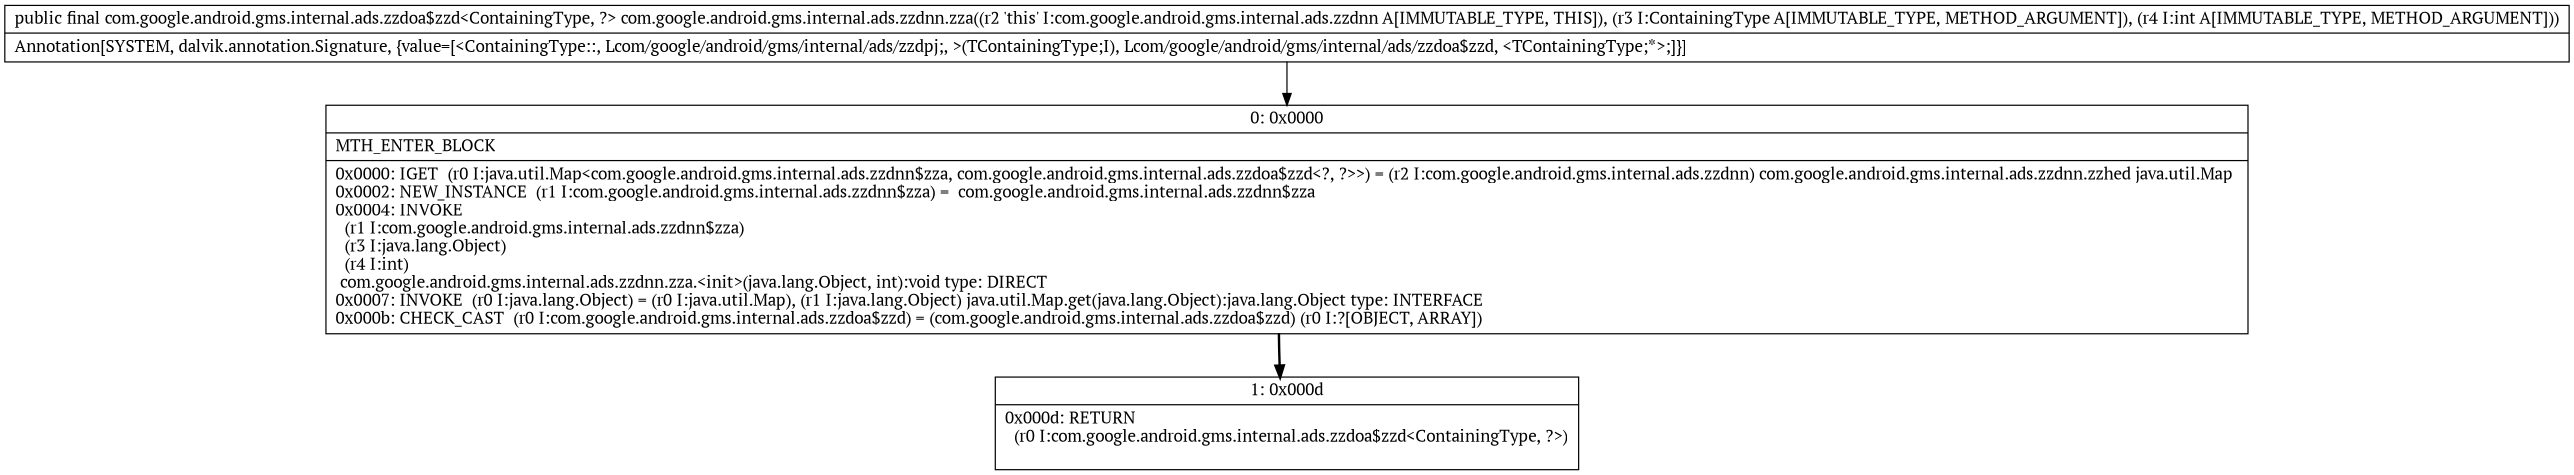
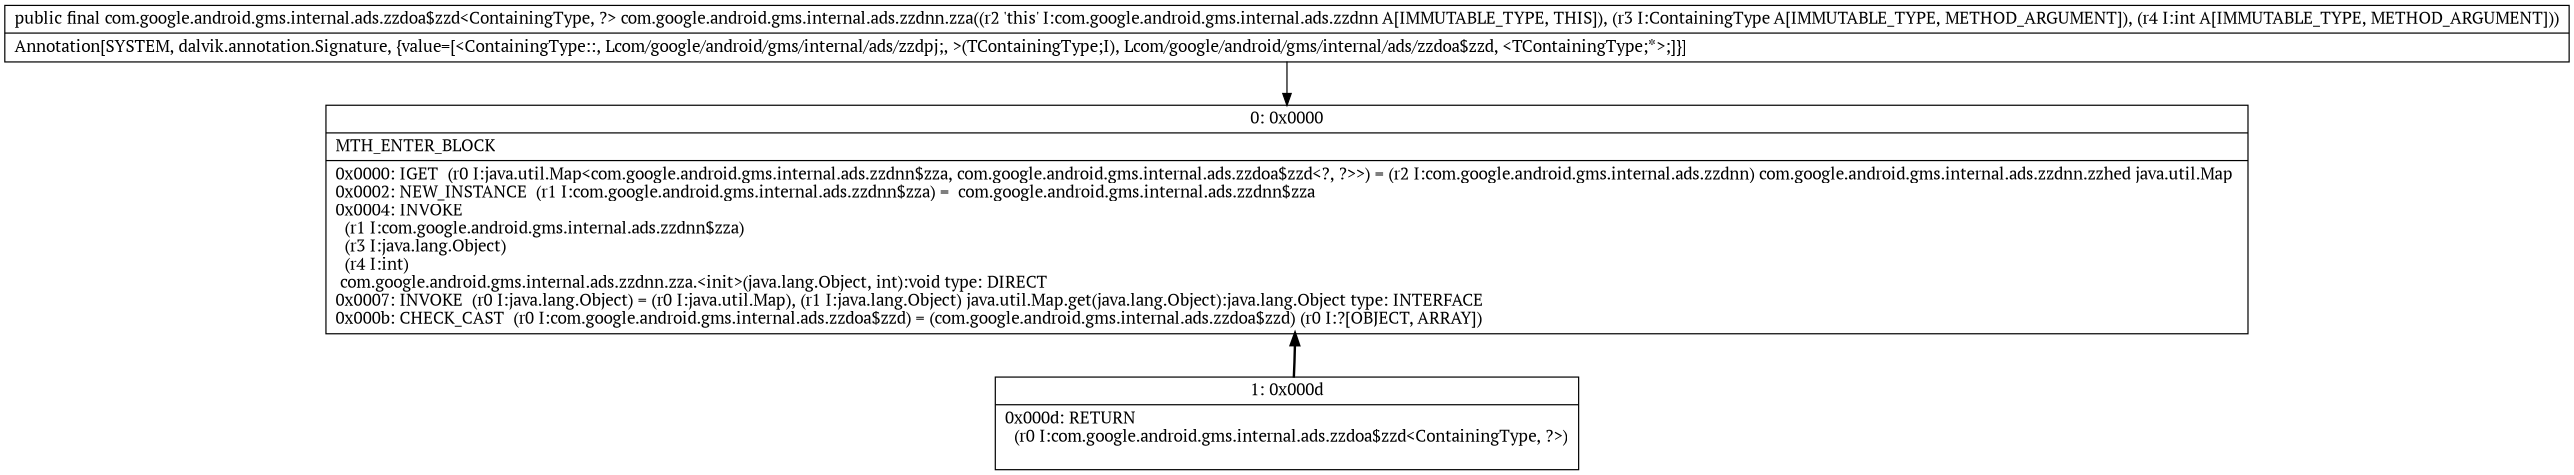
edge "0: 0x0000" -> "1: 0x000d": reversed
